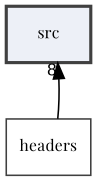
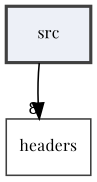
edge "headers" -> "src": reversed
